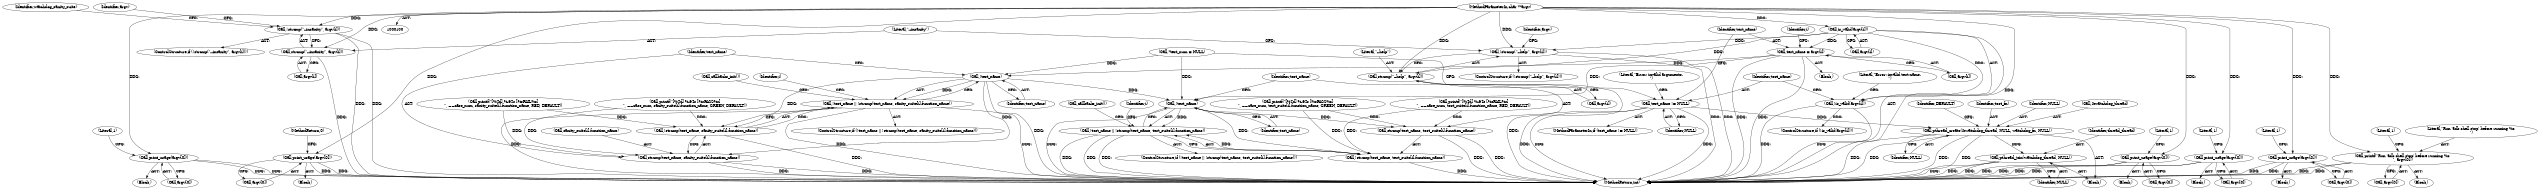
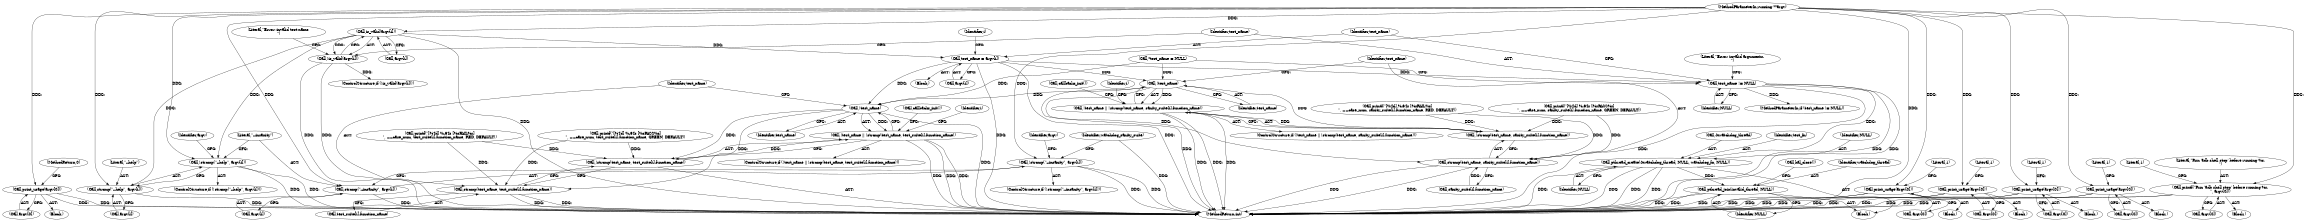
node "(MethodParameterIn,char **argv)": label "(MethodParameterIn,char **argv)" -> "(MethodParameterIn,running **argv)"
node "1000100": removed
edge "(Call,!is_valid(argv[i]))" -> "(Call,is_valid(argv[i]))": added, label "CFG:"
node "(Call,*test_num = NULL)": label "(Call,*test_num = NULL)" -> "(Call,*test_name = NULL)"
edge "(Call,test_name = argv[i])" -> "(Call,test_name != NULL)": added, label "DDG:"
edge "(Call,is_valid(argv[i]))" -> "(MethodReturn,int)": label "AST: " -> "DDG: "
node "(Identifier,DEFAULT)": removed
edge "(Call,test_name != NULL)" -> "(MethodParameterIn,if (test_name != NULL))": label "AST: " -> "DDG: "
node "(Identifier,thread_thread)": label "(Identifier,thread_thread)" -> "(Identifier,watchdog_thread)"
edge "(Call,sanity_suite[i].function_name)" -> "(Call,strcmp(test_name, sanity_suite[i].function_name))": label "AST: " -> "DDG: "
edge "(Call,!strcmp(test_name, sanity_suite[i].function_name))" -> "(Call,strcmp(test_name, sanity_suite[i].function_name))": label "DDG: " -> "CFG: "
edge "(Call,strcmp(test_name, test_suite[i].function_name))" -> "(Call,!strcmp(test_name, test_suite[i].function_name))": label "AST: " -> "CFG: "
node "(Call,pthread_join(watchdog_thread, NULL))": label "(Call,pthread_join(watchdog_thread, NULL))" -> "(Call,pthread_join(invalid_thread, NULL))"
node "(Call,hal_close())": added
edge "(Call,!strcmp(test_name, test_suite[i].function_name))" -> "(MethodReturn,int)": label "DDG: " -> "AST: "
edge "(Call,!strcmp(test_name, test_suite[i].function_name))" -> "(Call,strcmp(test_name, test_suite[i].function_name))": added, label "CFG:"
edge "(Call,strcmp(test_name, sanity_suite[i].function_name))" -> "(Call,sanity_suite[i].function_name)": added, label "CFG:"
edge "(Call,!strcmp(test_name, sanity_suite[i].function_name))" -> "(MethodReturn,int)": now "(Identifier,watchdog_sanity_suite)" -> "(MethodReturn,int)"
node "(Call,test_suite[i].function_name)": added
